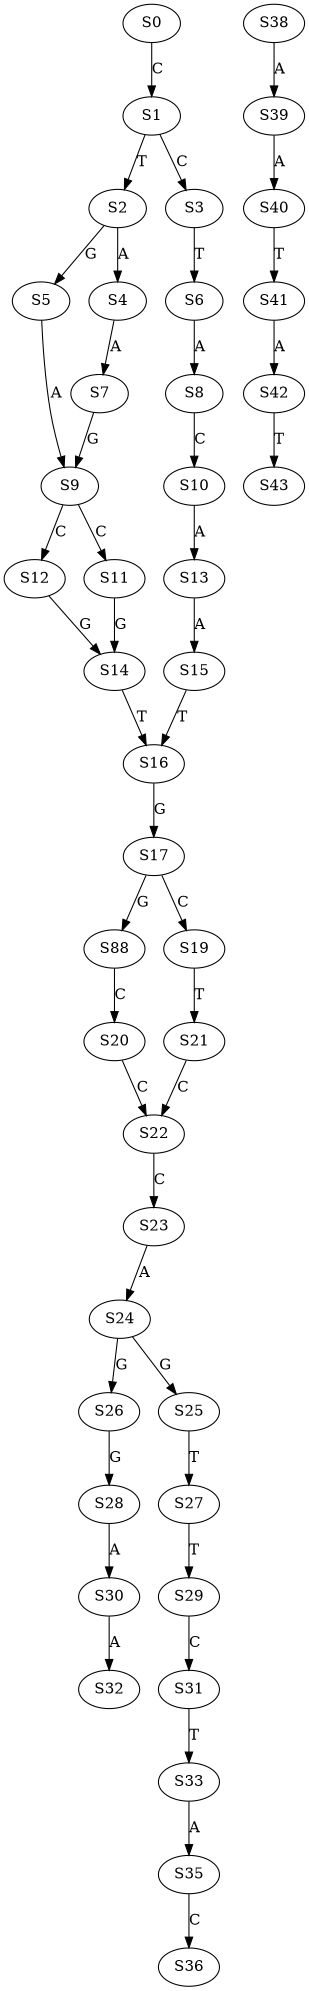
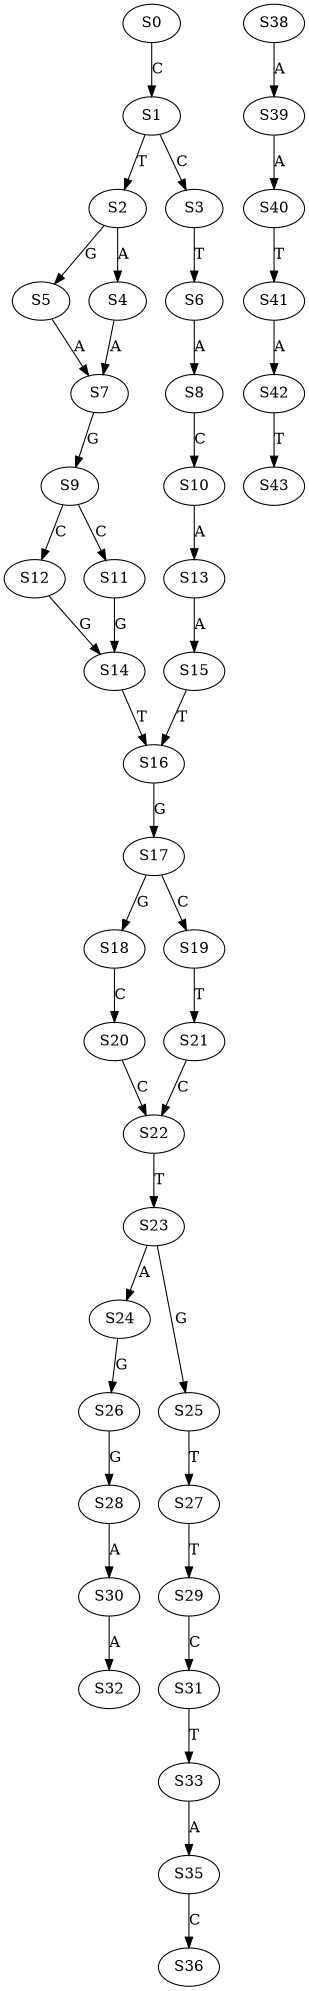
edge "S5" -> "S9": now "S5" -> "S7"
node "S88": label "S88" -> "S18"
edge "S22" -> "S23": label "C" -> "T"
edge "S24" -> "S25": now "S23" -> "S25"
